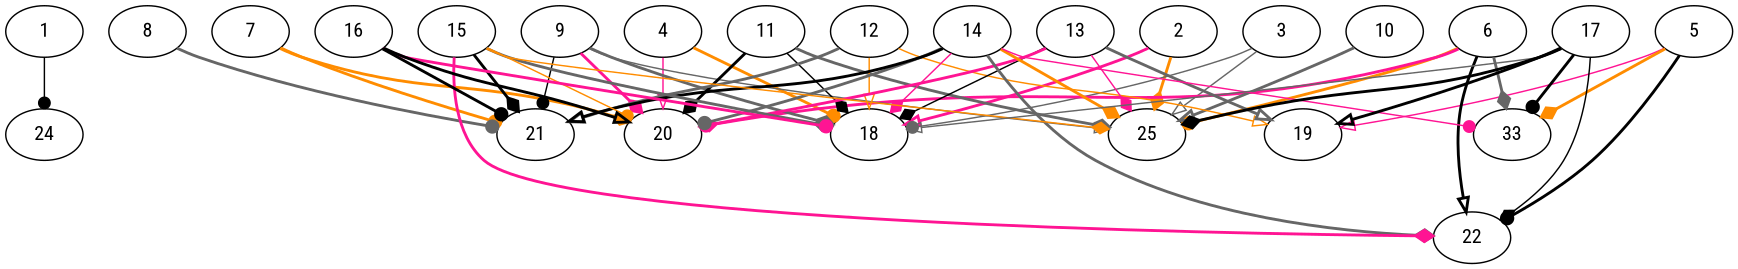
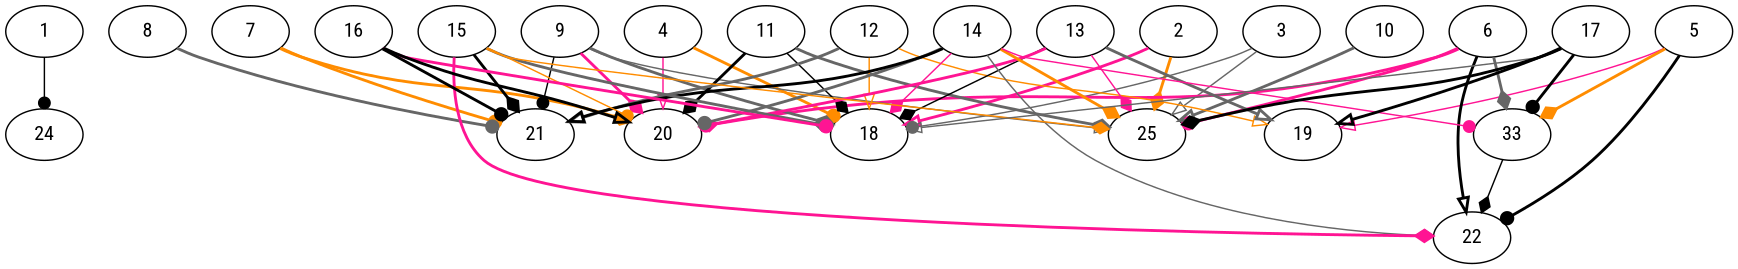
edge "6" -> "25": color darkorange -> deeppink
edge "17" -> "22": now "33" -> "22"
edge "14" -> "22": style bold -> solid
